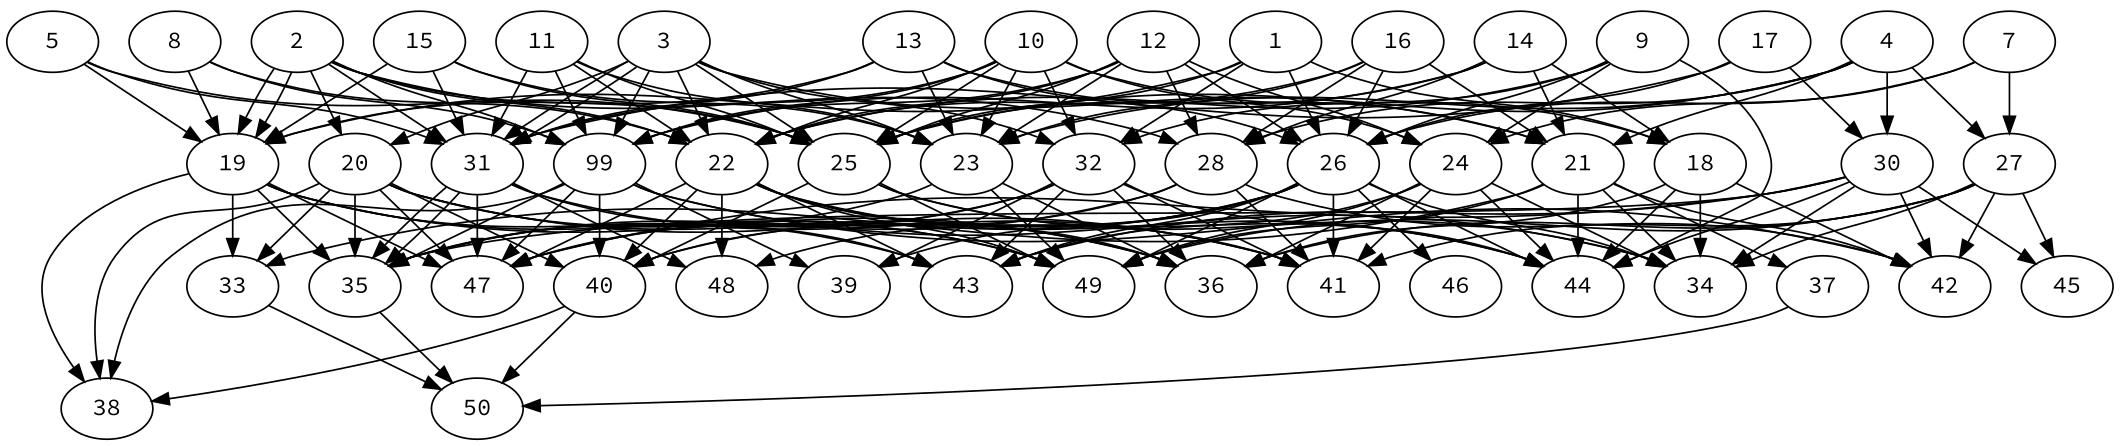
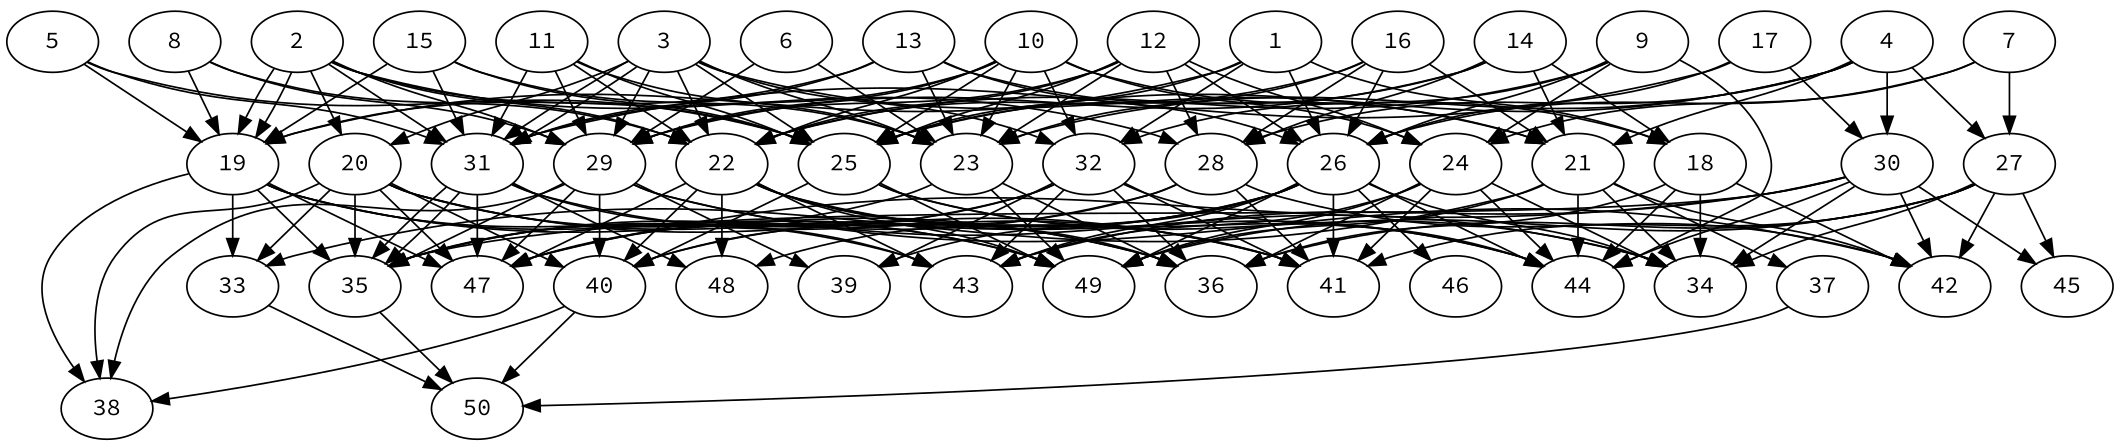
node "6": added
node "99": label "99" -> "29"
